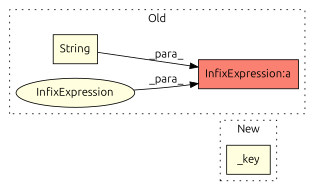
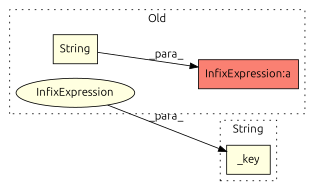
edge "InfixExpression" -> "InfixExpression:a": now "InfixExpression" -> "_key"
cluster "New": label "New" -> "String"
